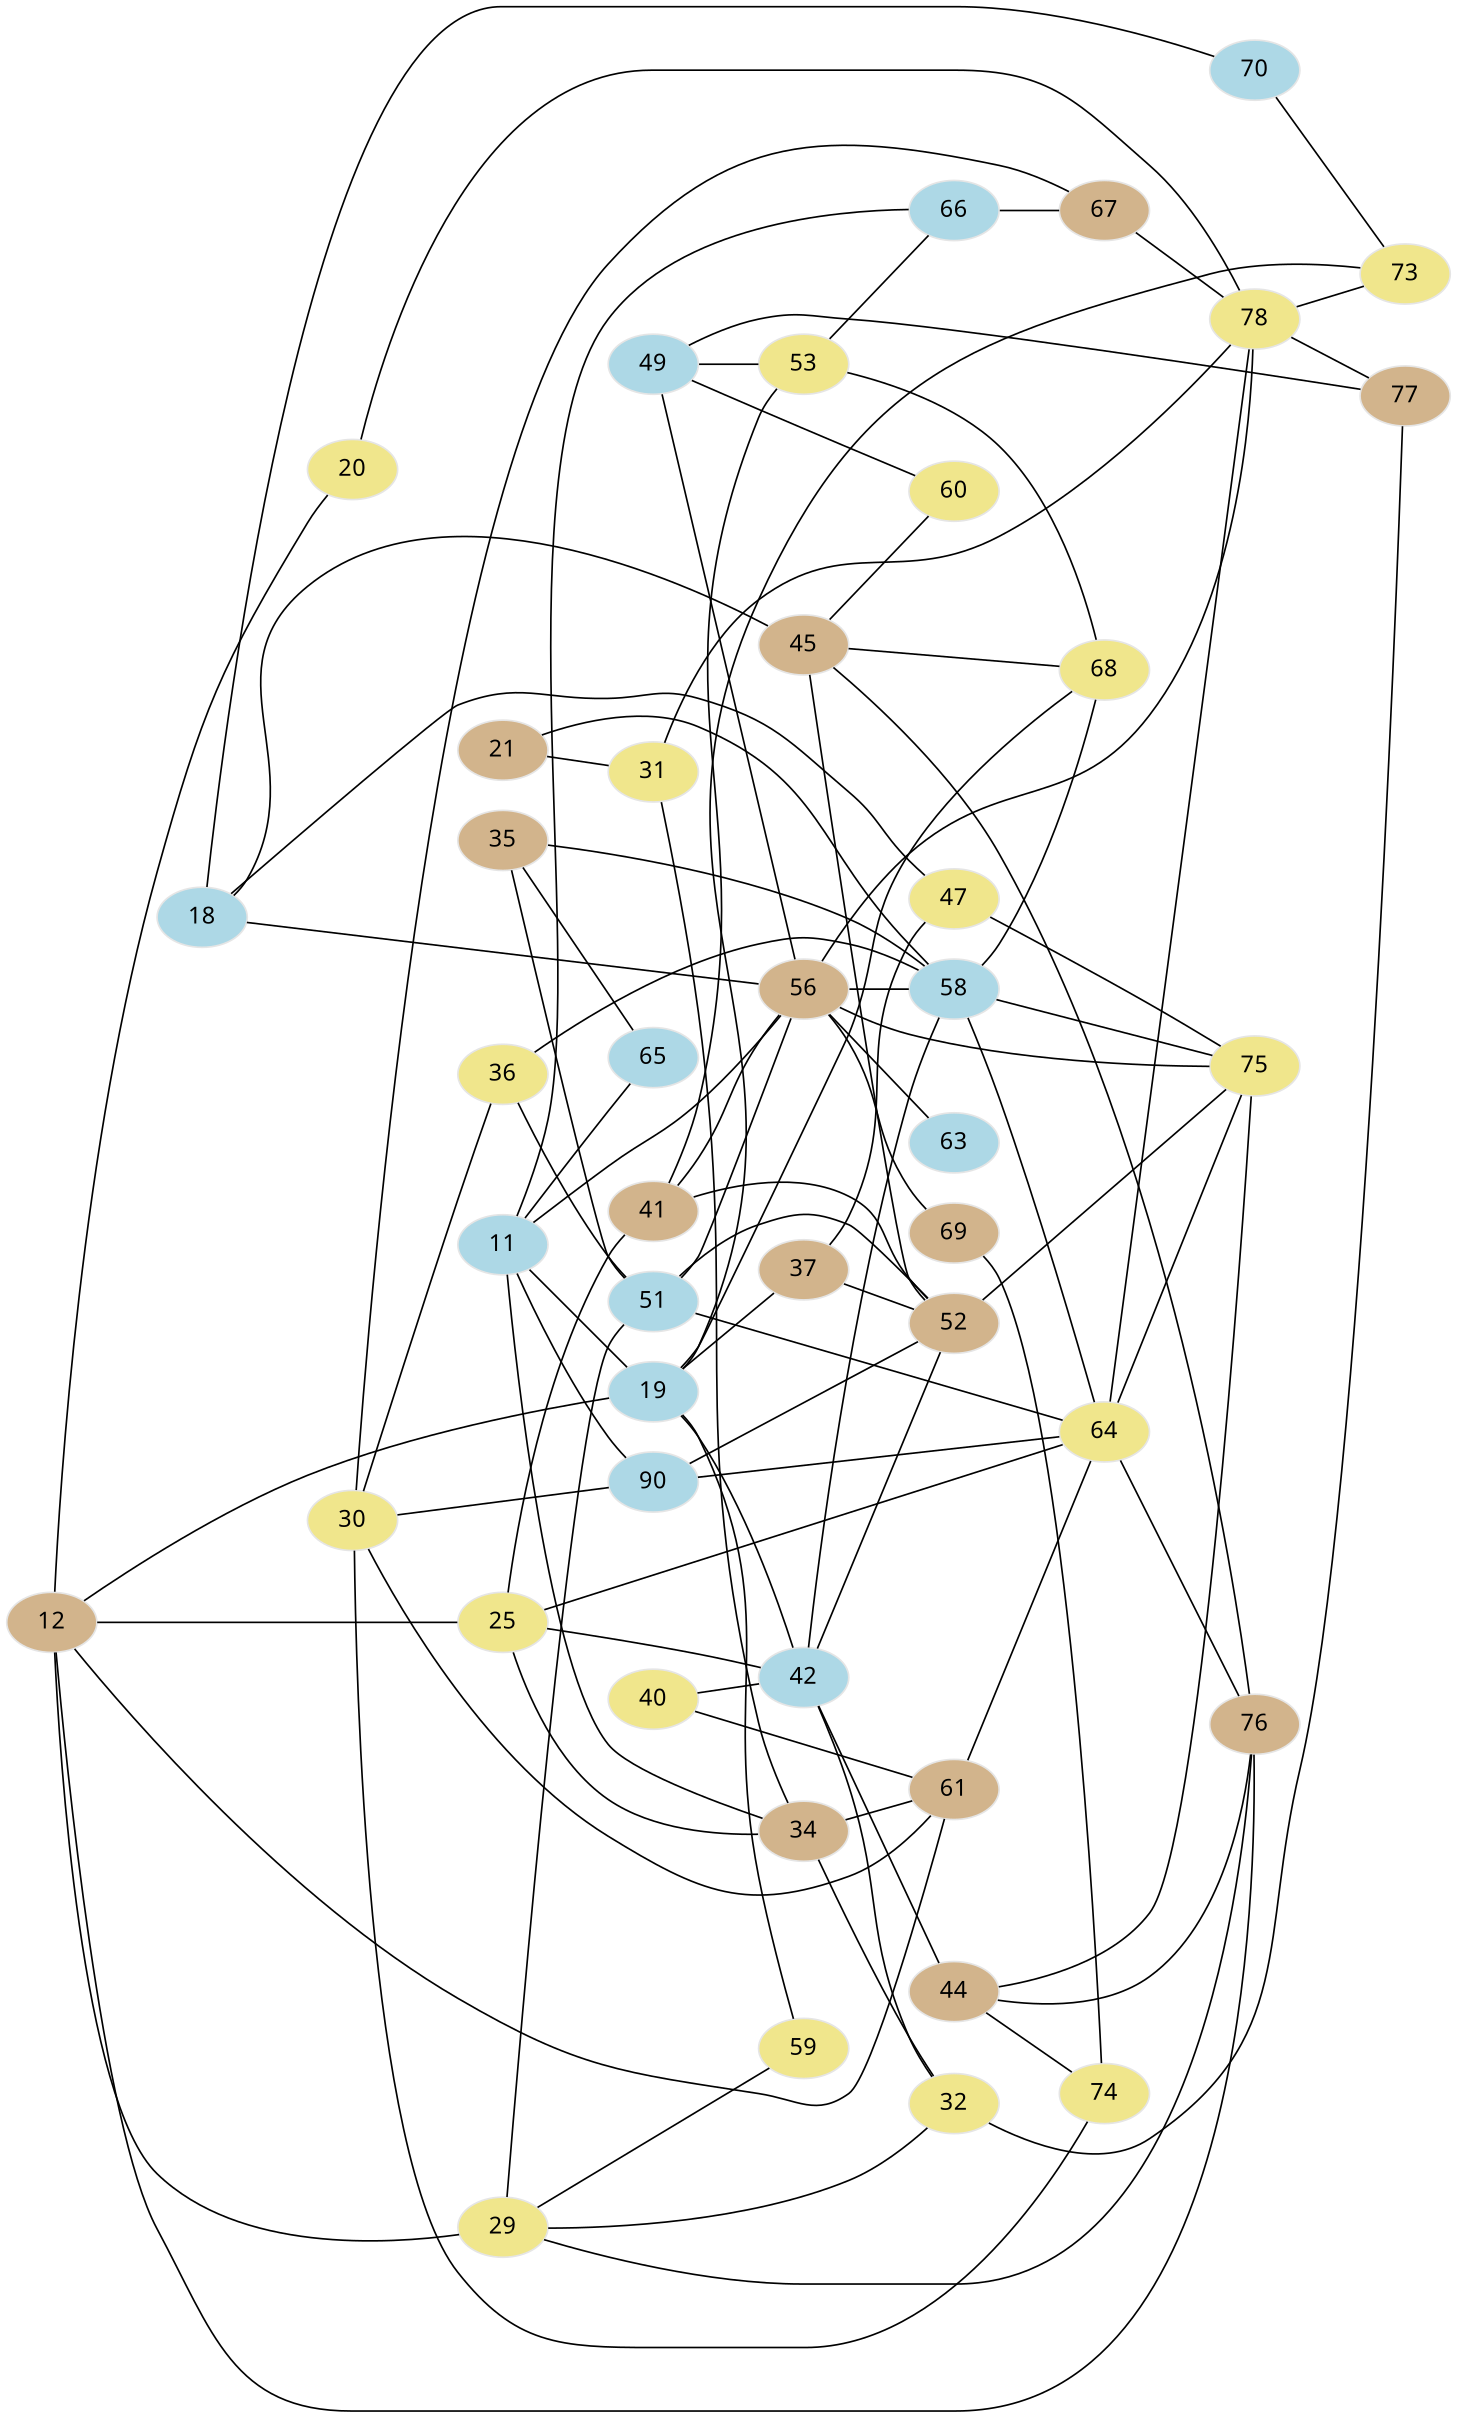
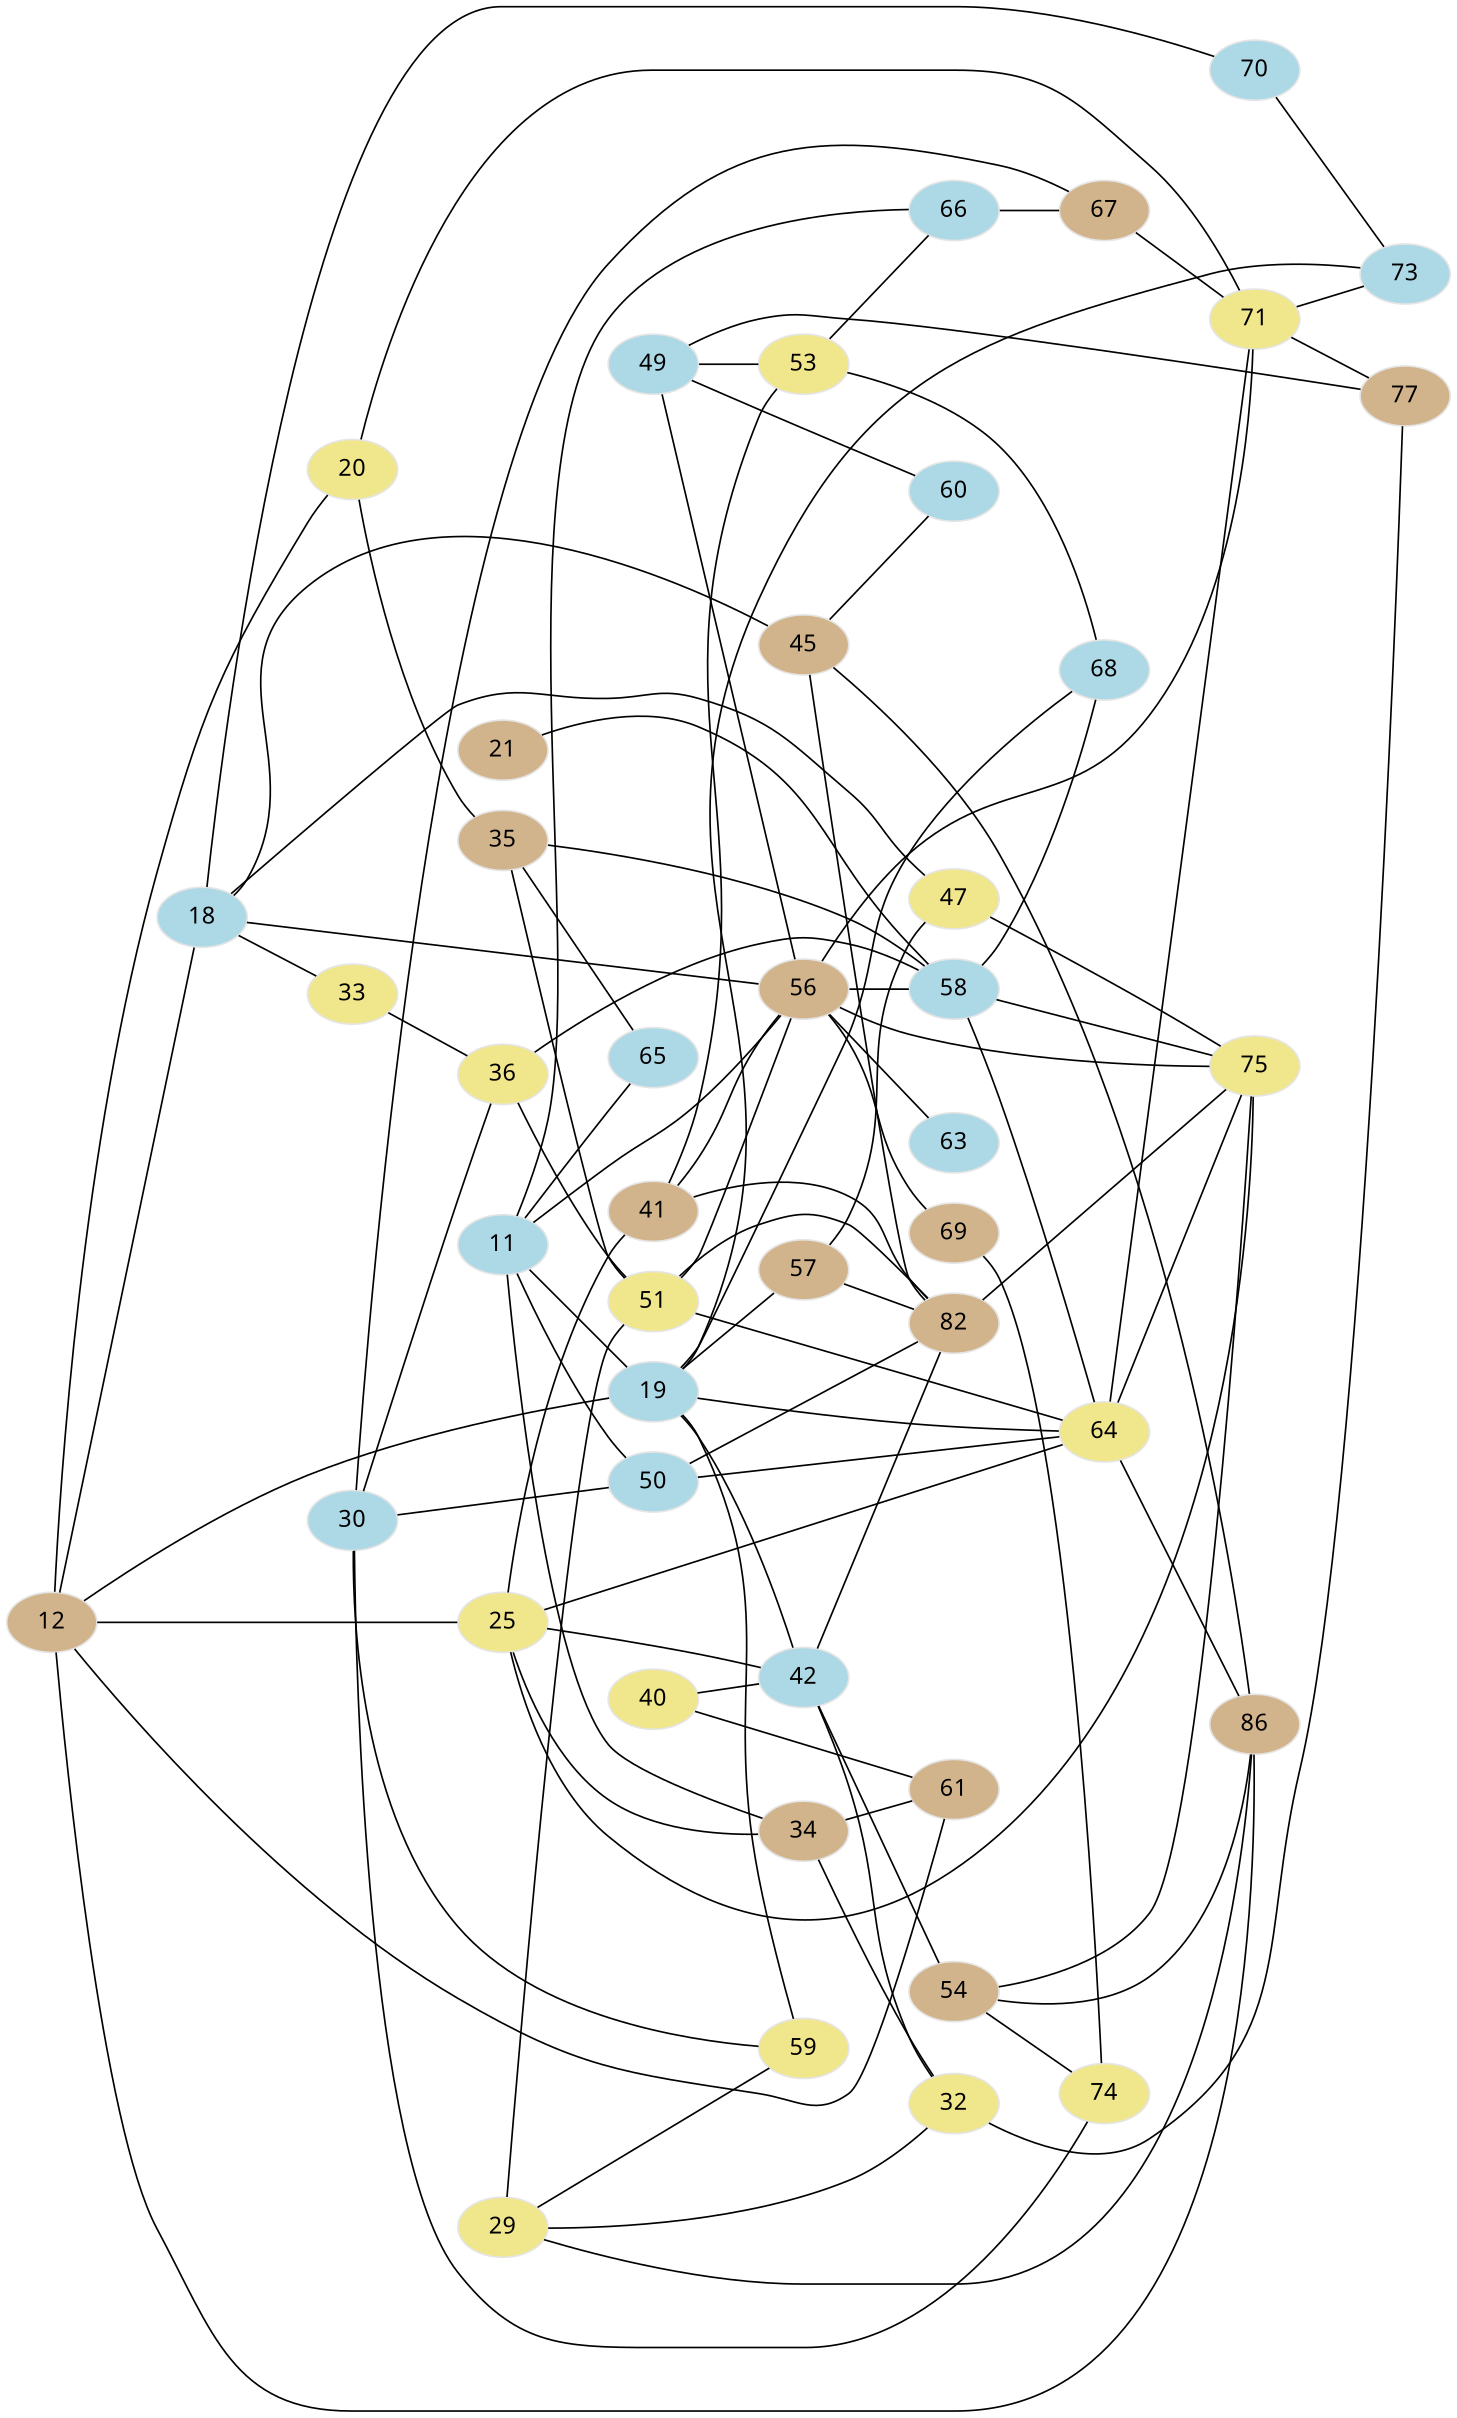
node "73": fillcolor khaki -> lightblue
node "78": label "78" -> "71"
node "60": fillcolor khaki -> lightblue
edge "45" -- "68": removed
edge "20" -- "35": added
node "68": fillcolor khaki -> lightblue
node "31": removed
node "33": added
node "37": label "37" -> "57"
node "51": fillcolor lightblue -> khaki
node "52": label "52" -> "82"
edge "58" -- "42": removed
node "90": label "90" -> "50"
node "30": fillcolor khaki -> lightblue
edge "64" -- "61": now "64" -- "19"
node "76": label "76" -> "86"
edge "75" -- "25": added
edge "30" -- "61": now "30" -- "59"
node "44": label "44" -> "54"
edge "12" -- "29": now "12" -- "18"
